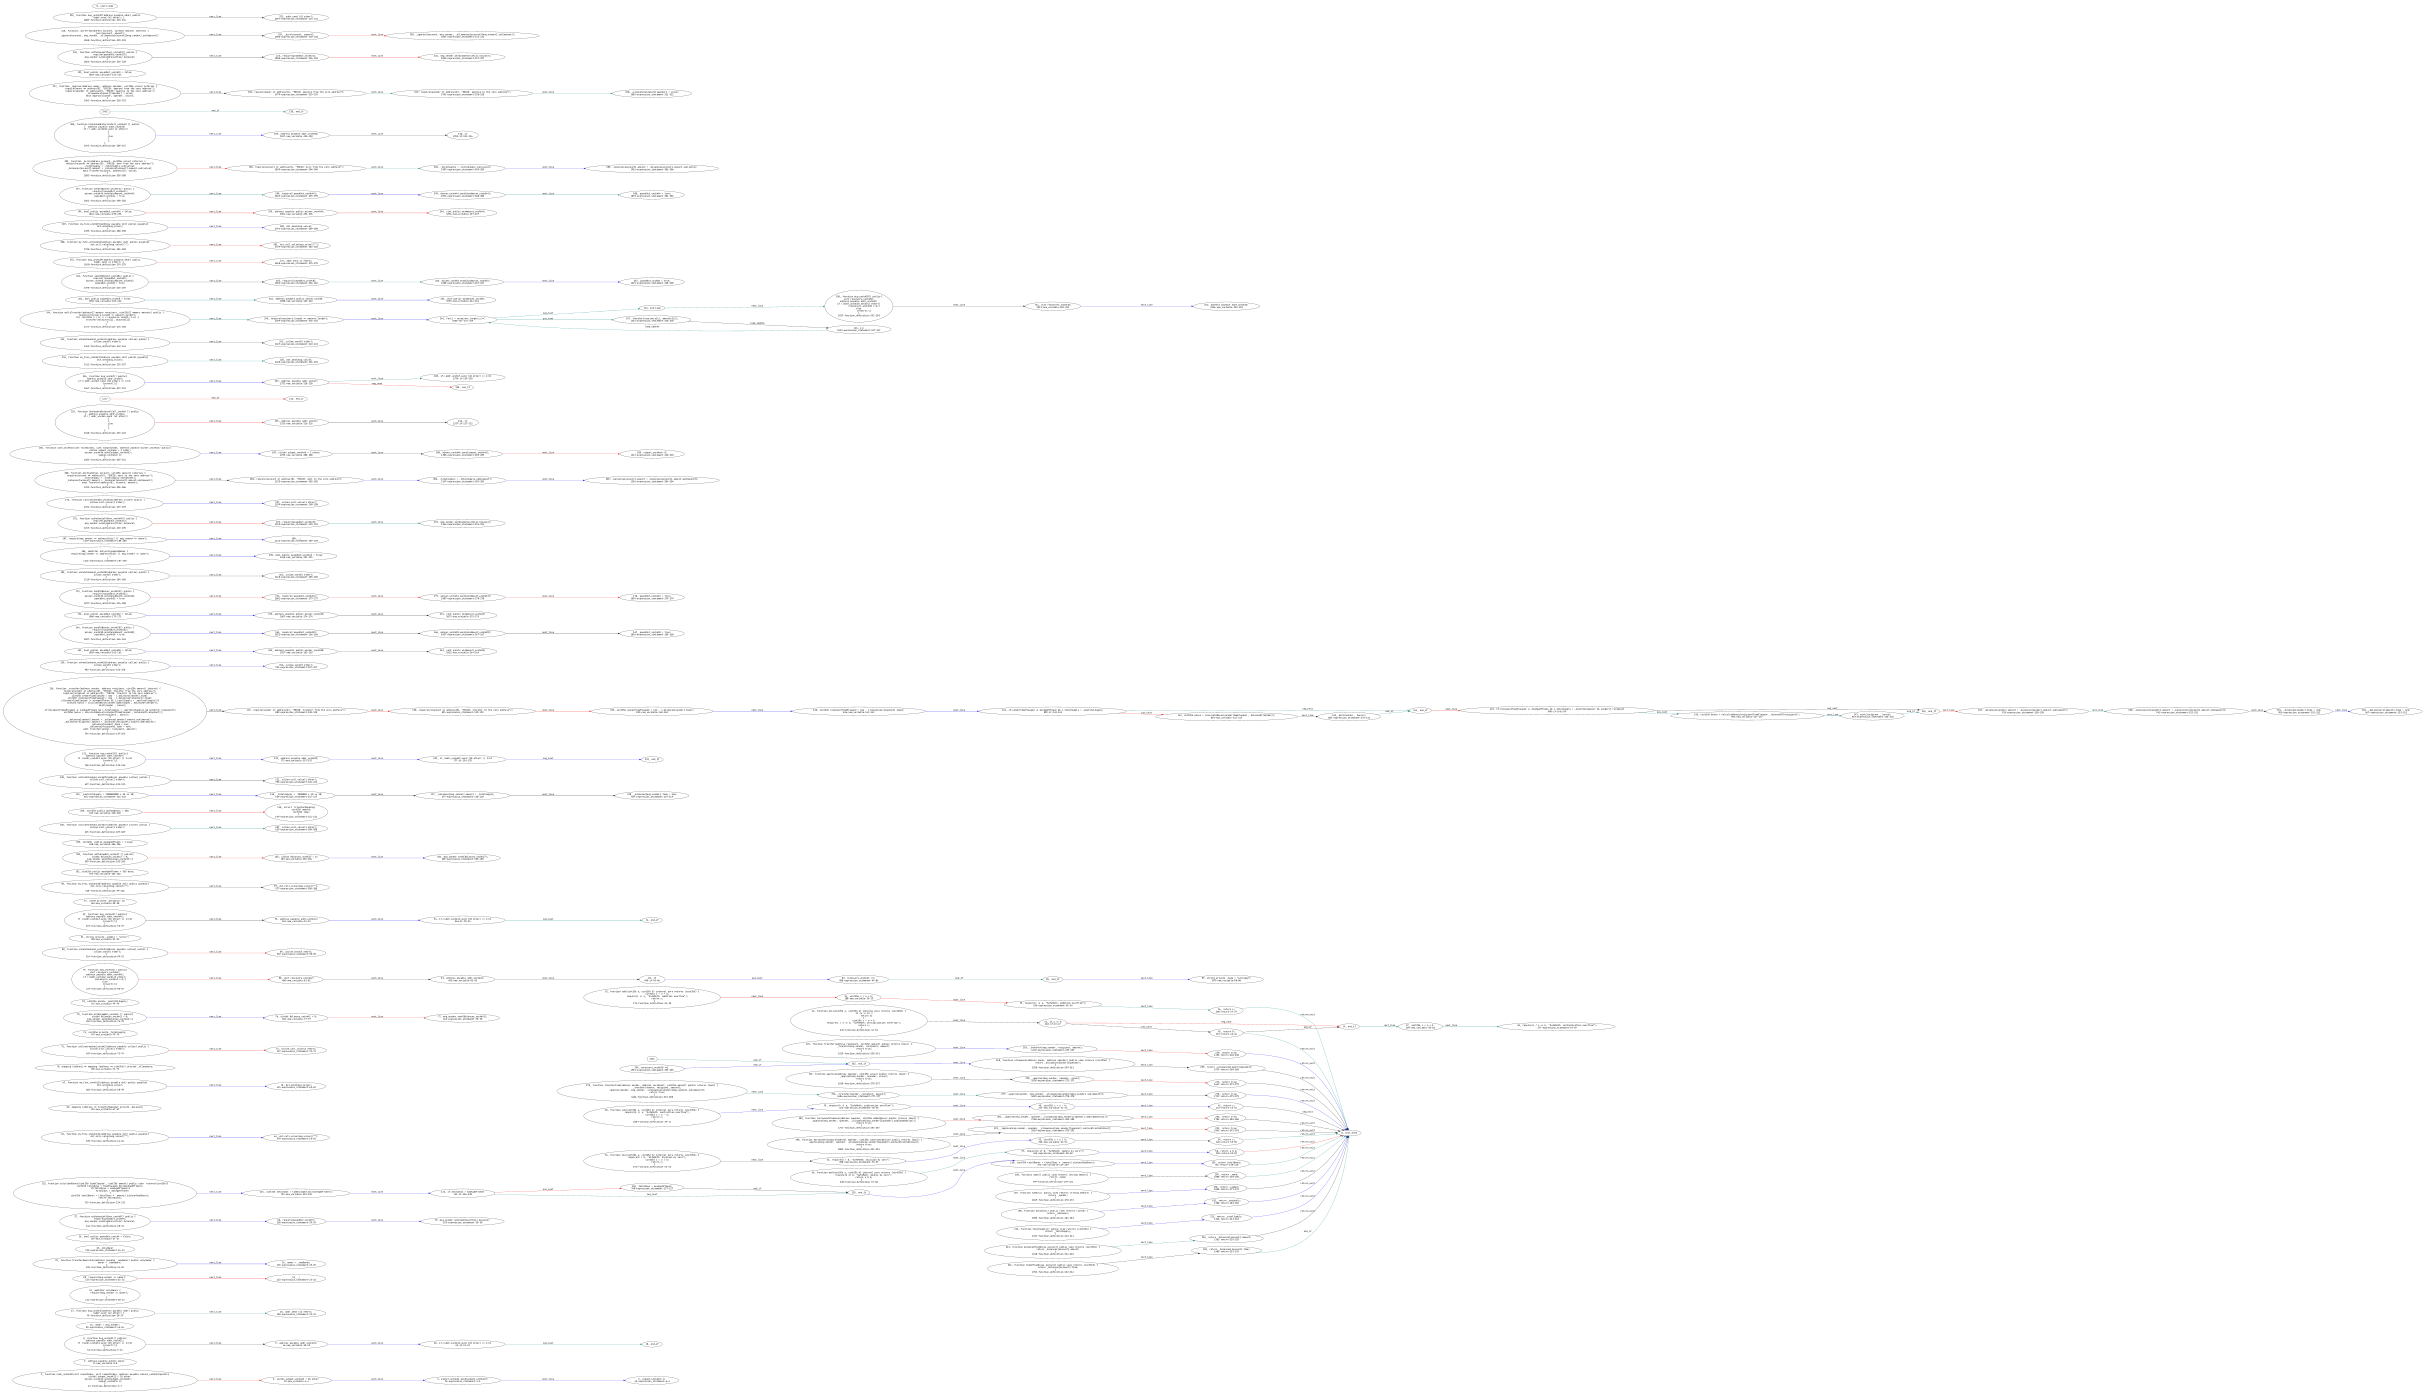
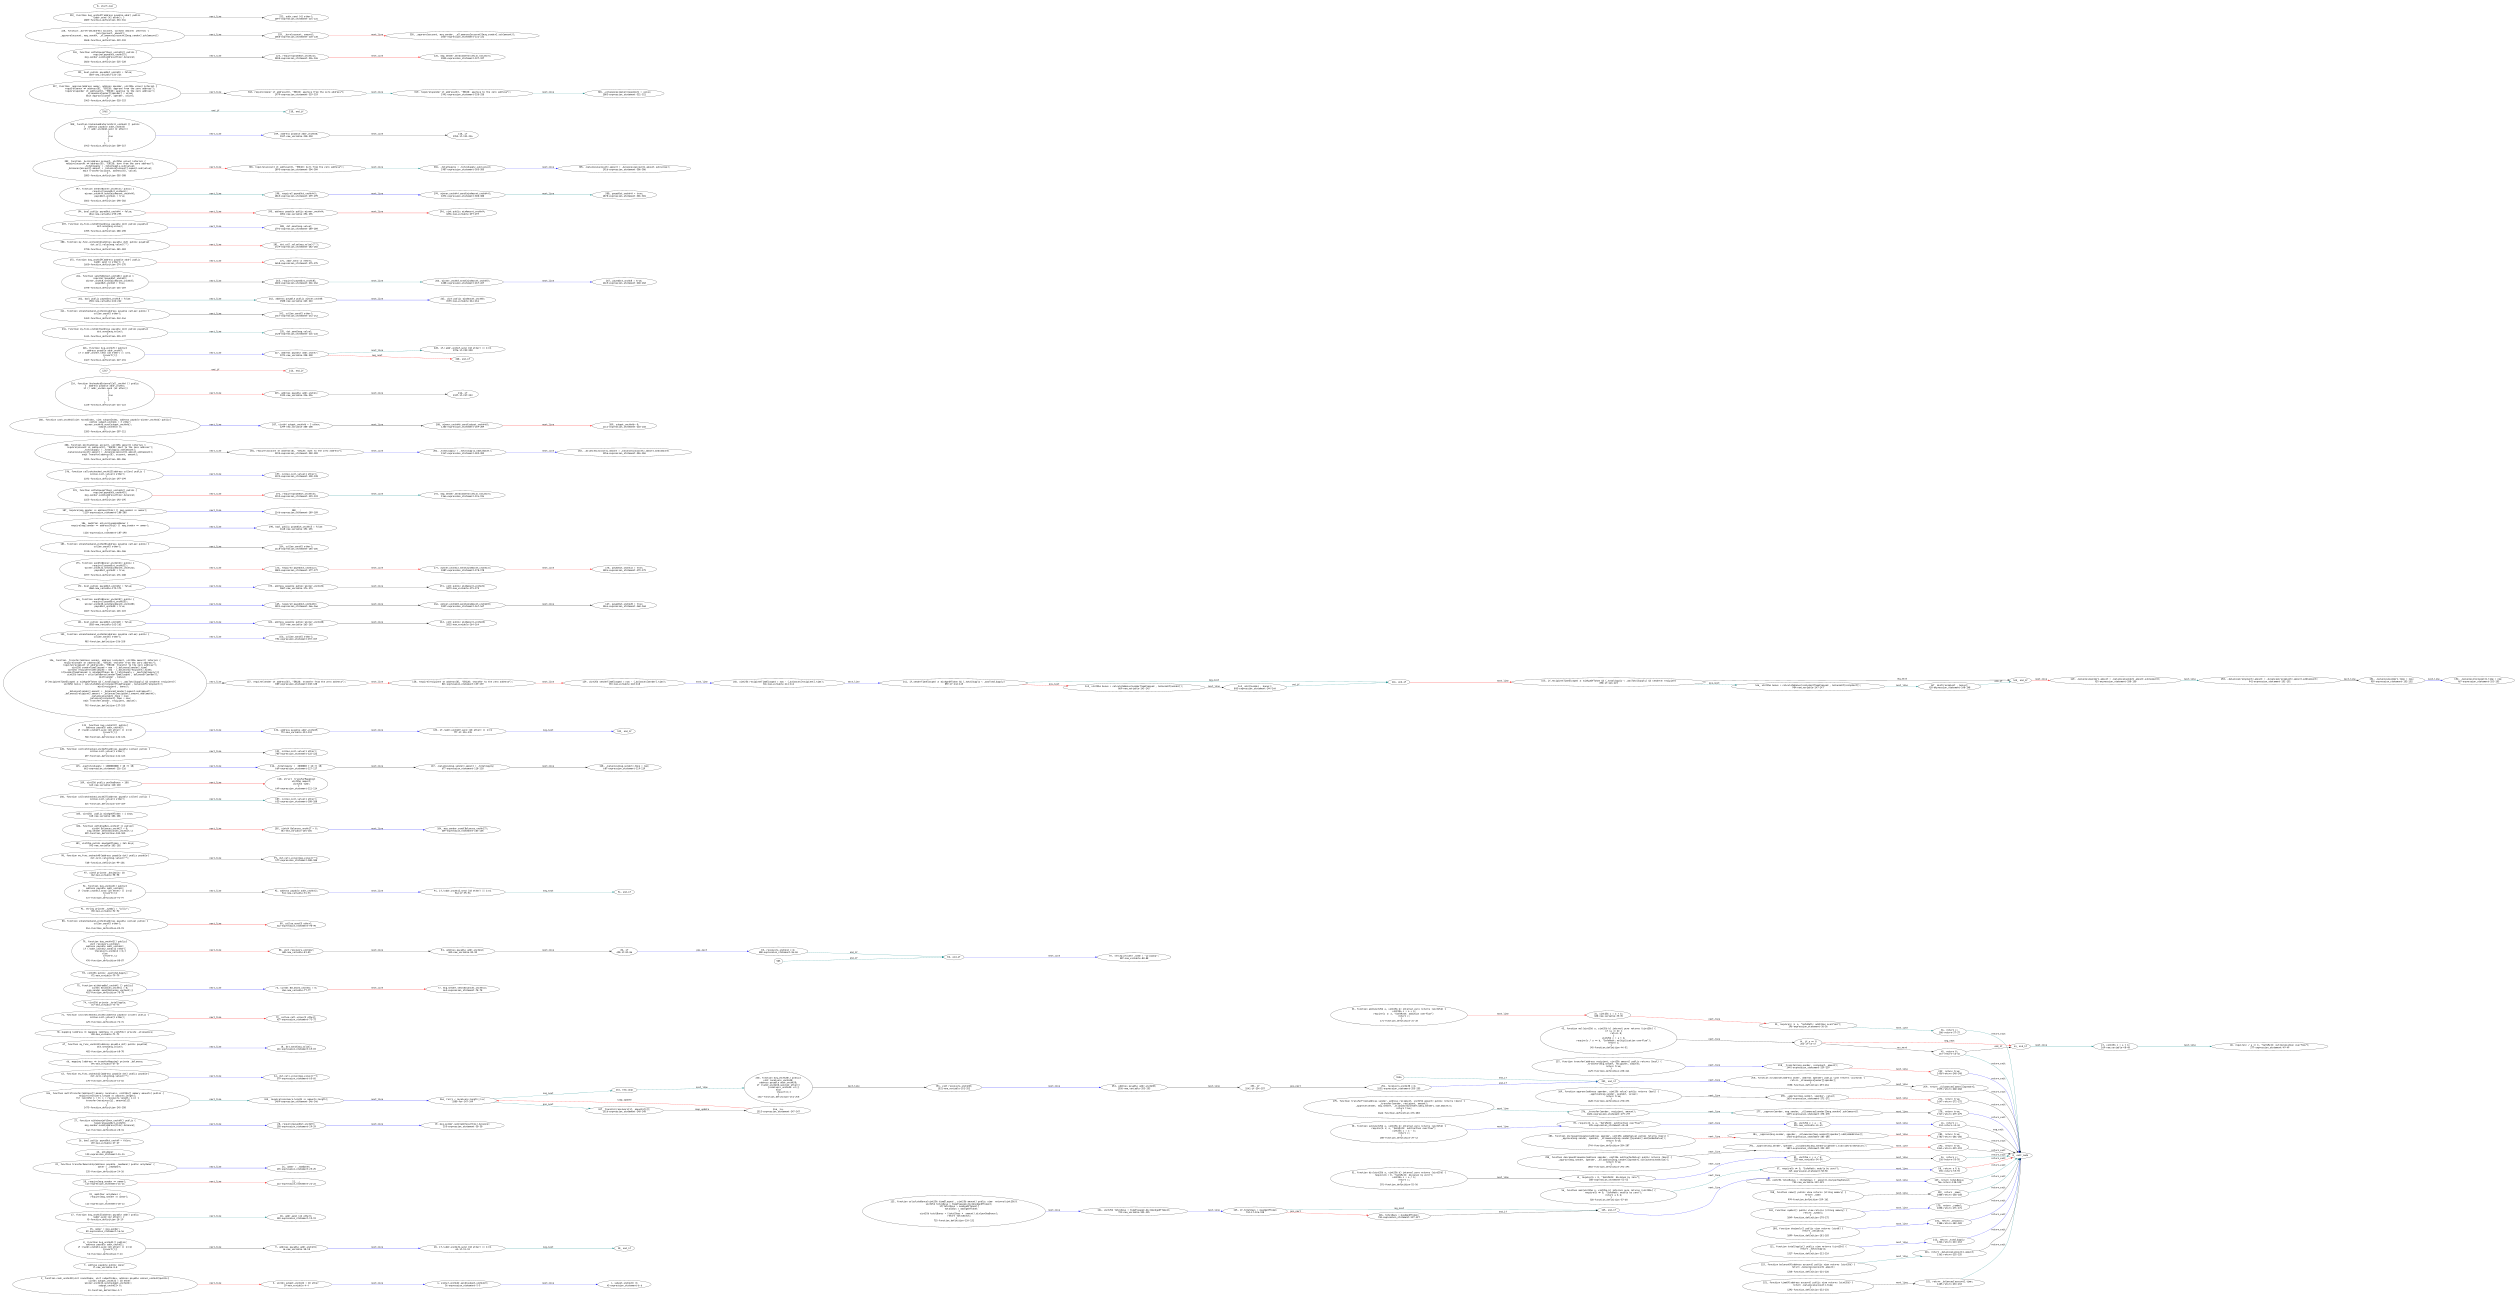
node "0_ start_node": label "0_ start_node" -> "0_ start_new"
edge "246_ i++ 1513-expression_statement-247-247" -> "246_ for(i < receivers.length;;i++) 1500-for-247-249": color teal -> red
node "505": added
node "253_ if 1541-if-254-257": added
edge "232_ return _balances[account].time; 1405-return-233-233" -> "0_ exit_node": label "end_if" -> "return_exit"
